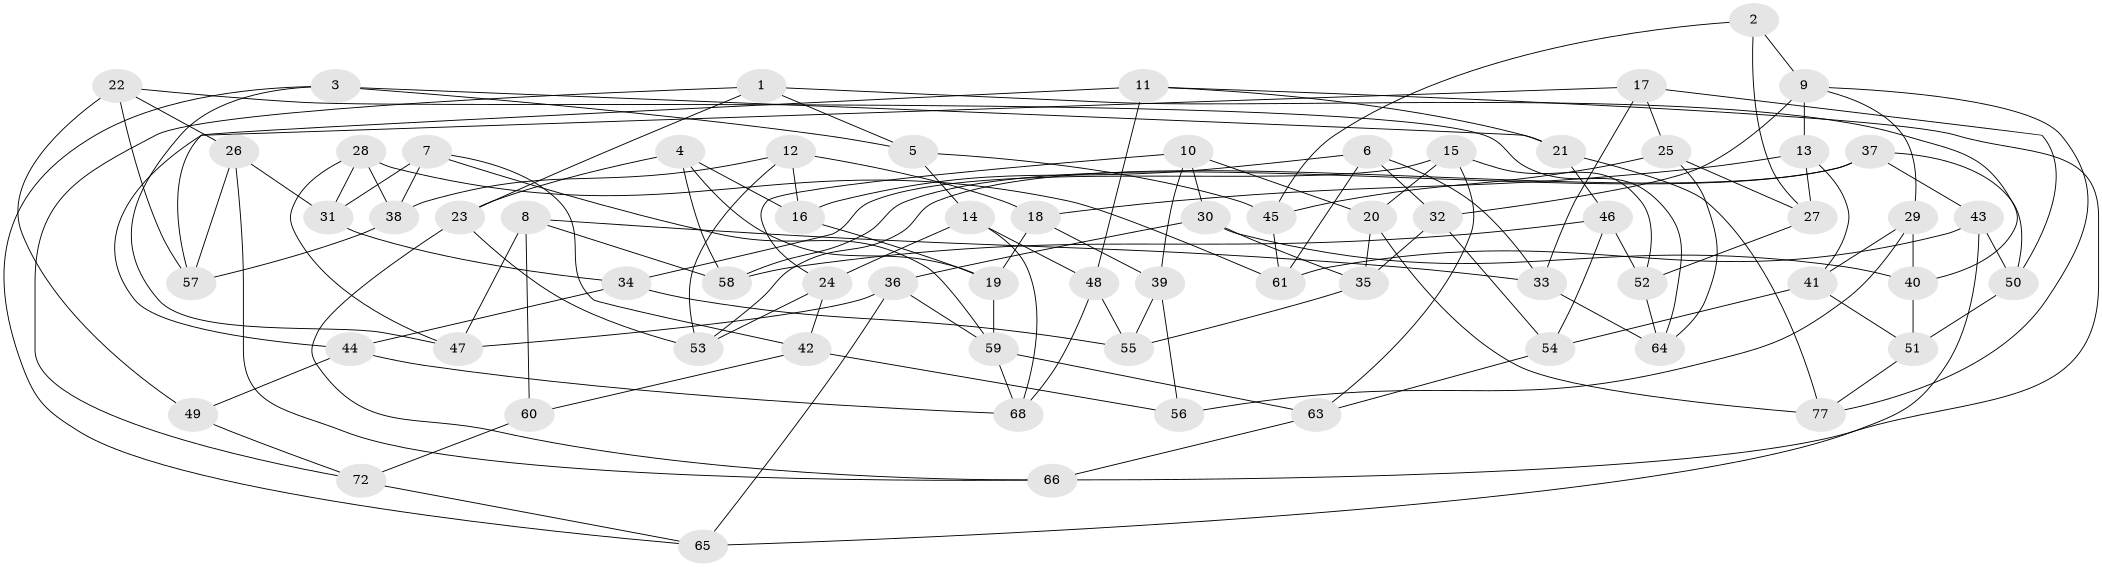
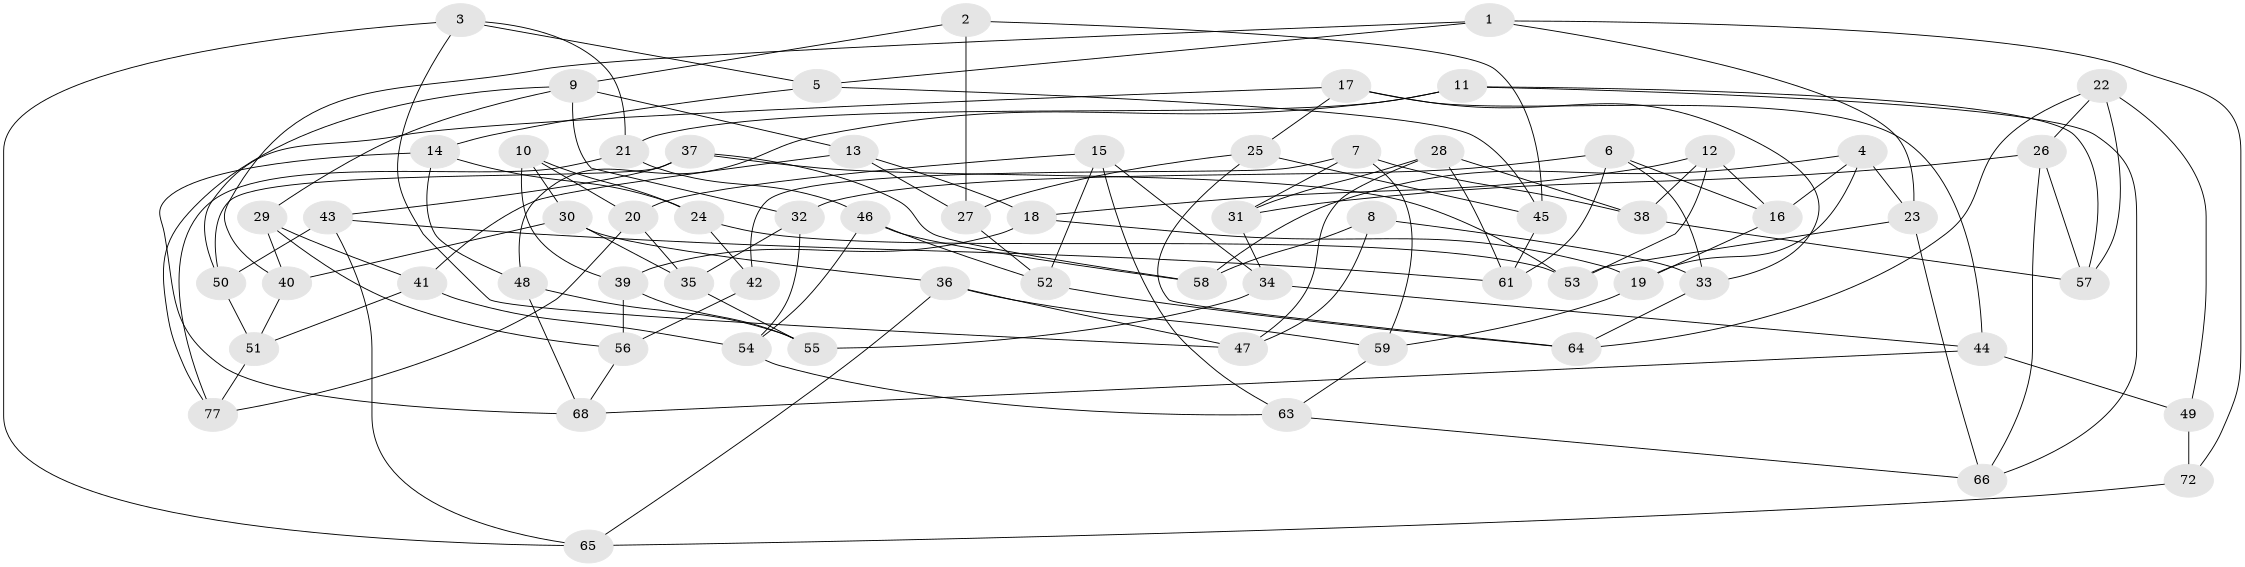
edge "59" -- "68": now "56" -- "68"
node "60": removed
